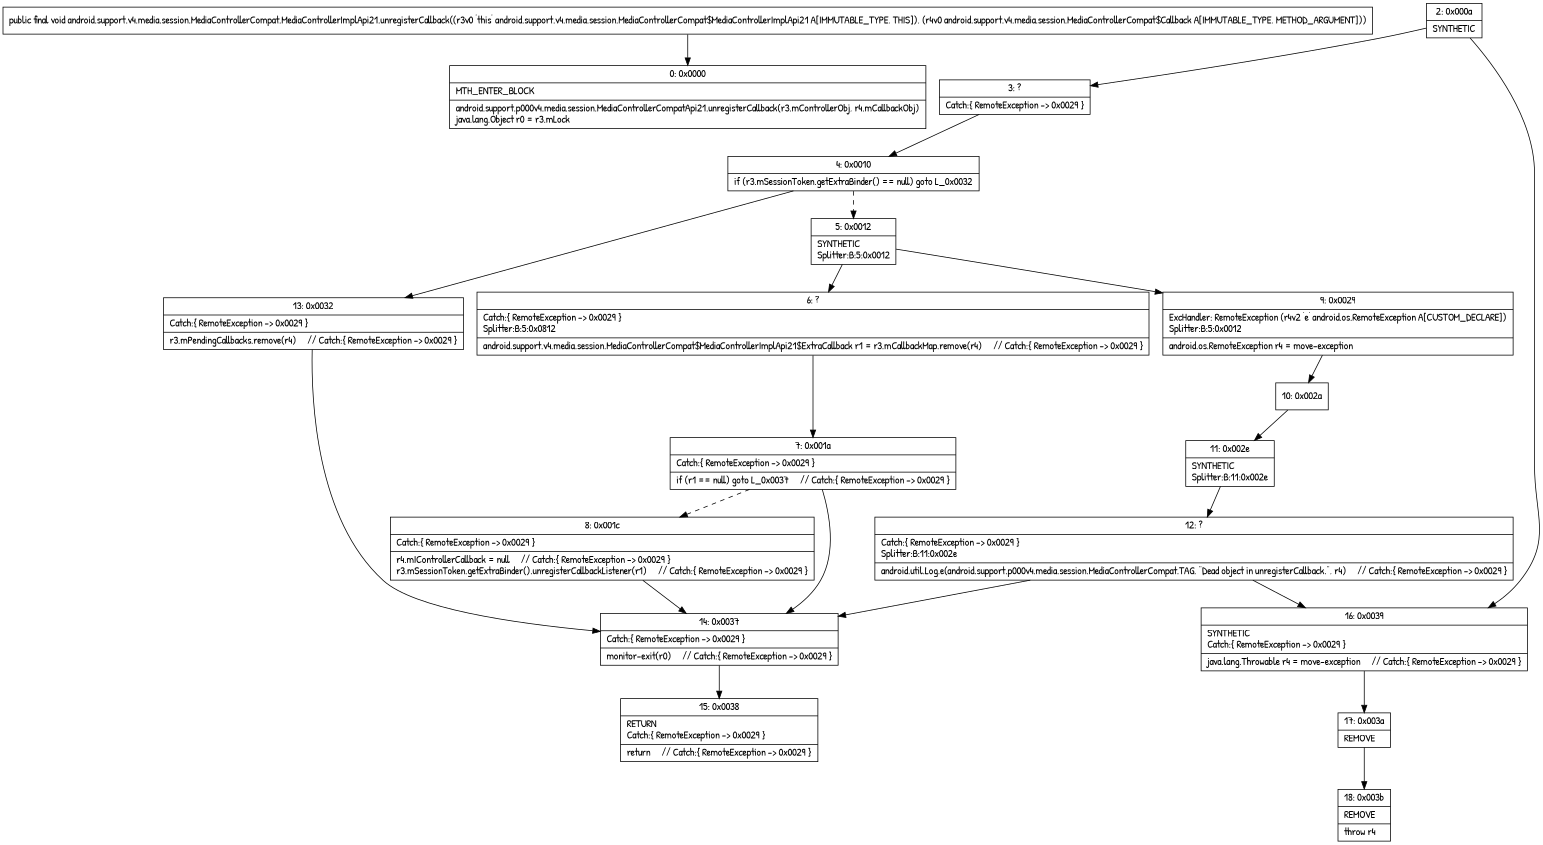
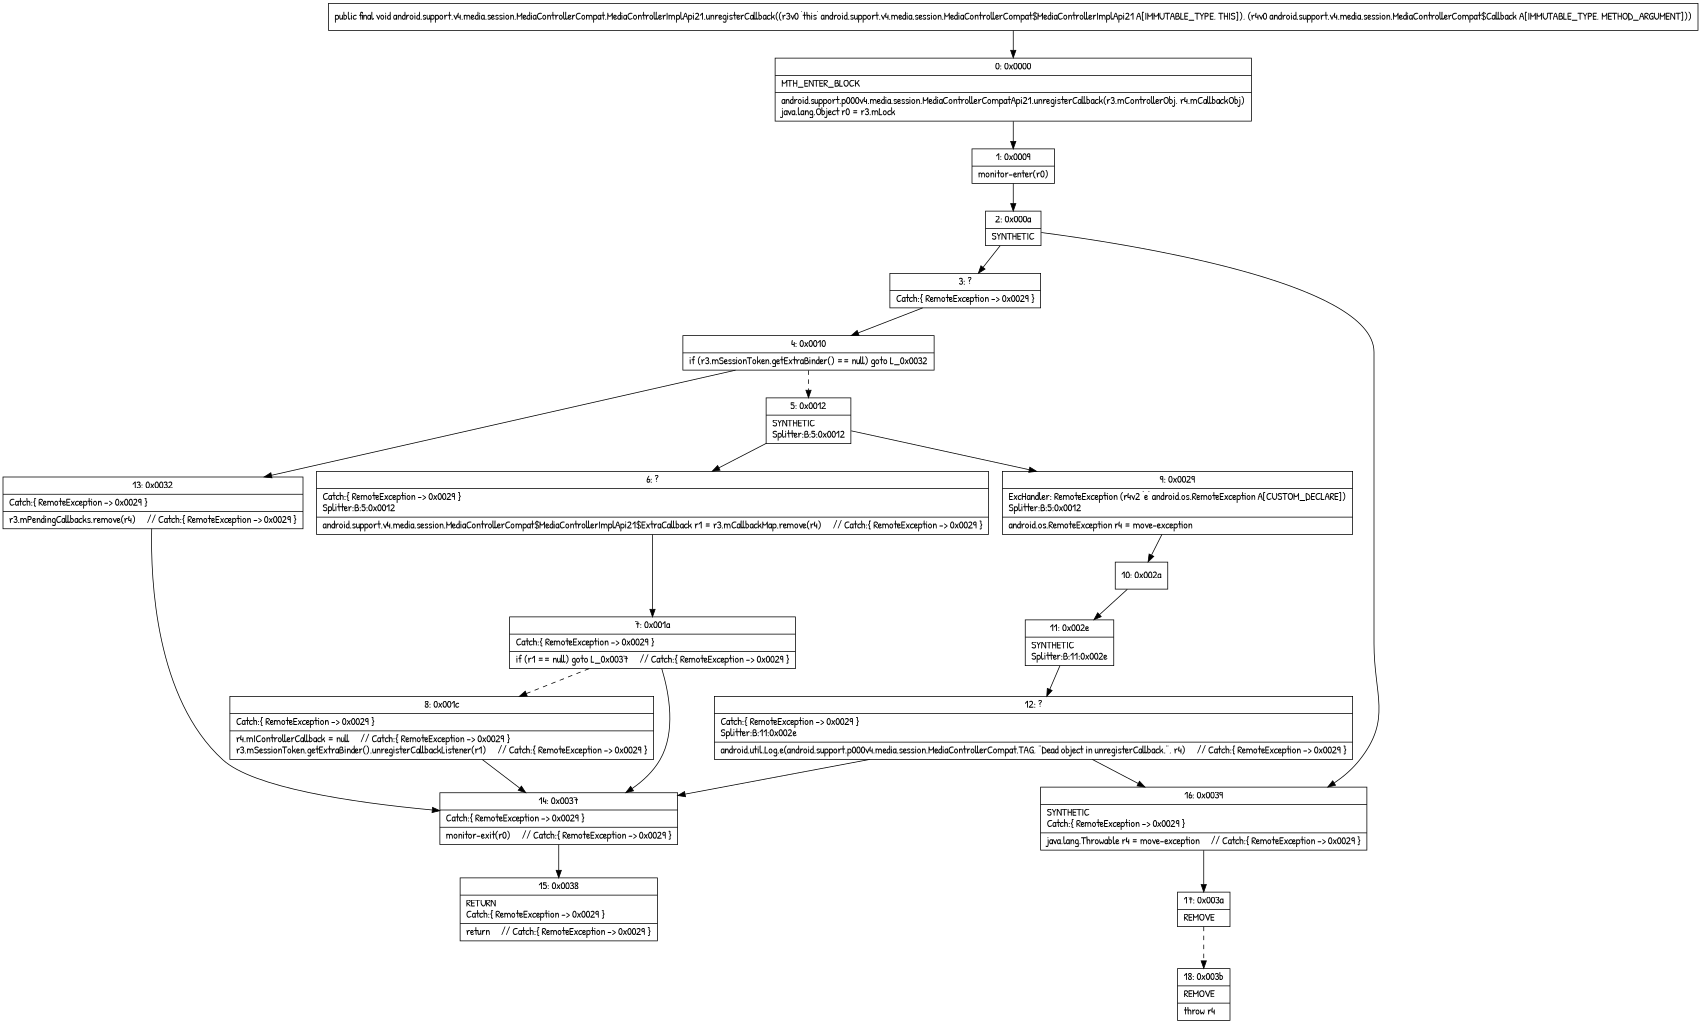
node "1: 0x0009": added
node "6: ?": text "Splitter:B:5:0x0812" -> "Splitter:B:5:0x0012"
edge "17: 0x003a" -> "18: 0x003b": style solid -> dashed
